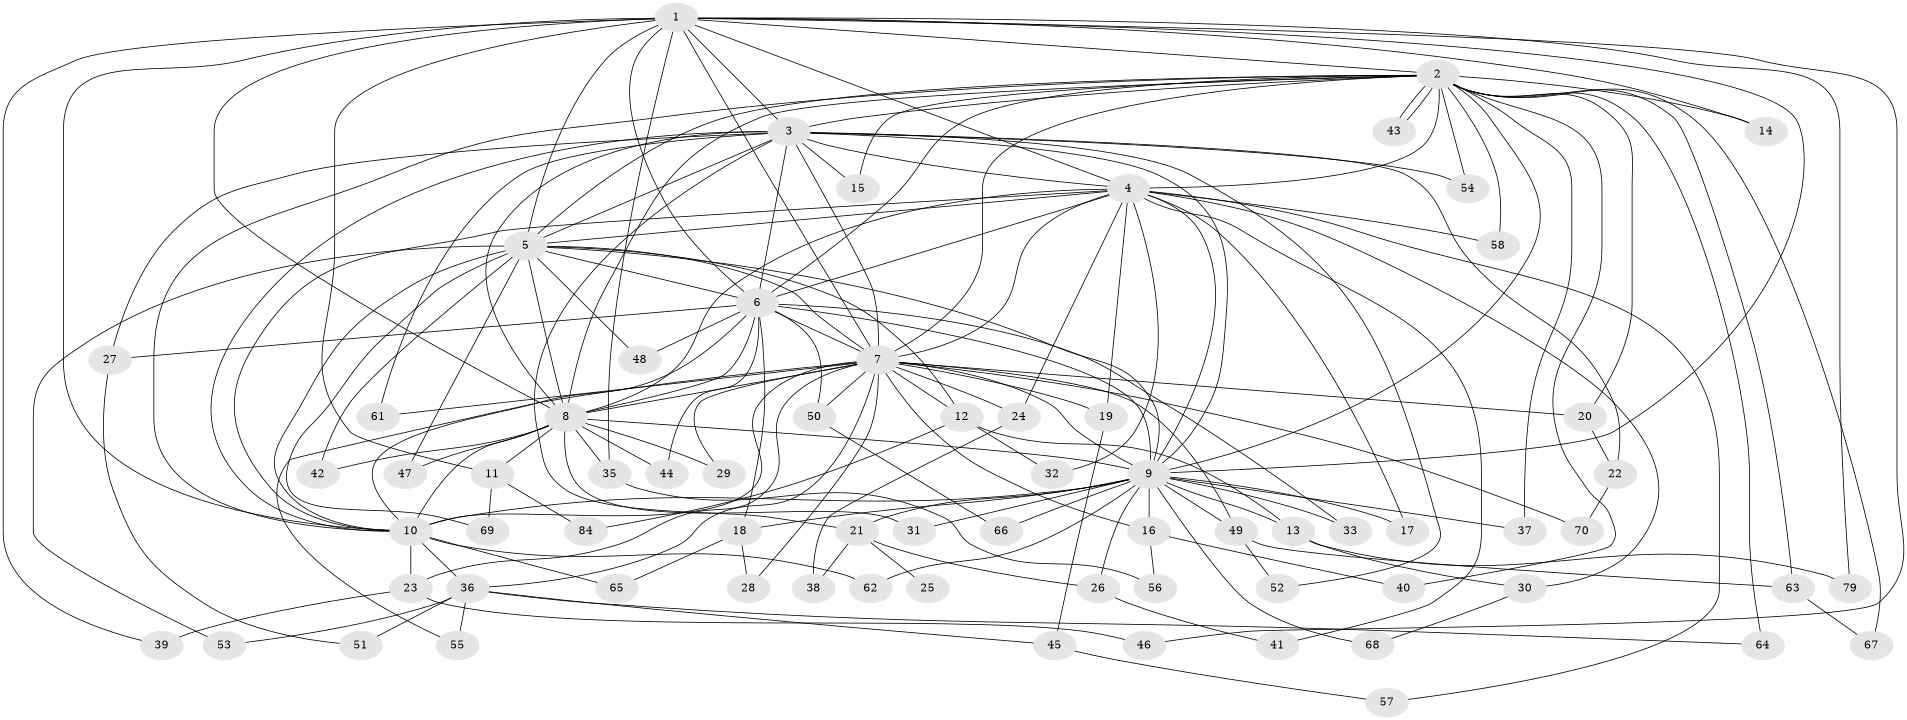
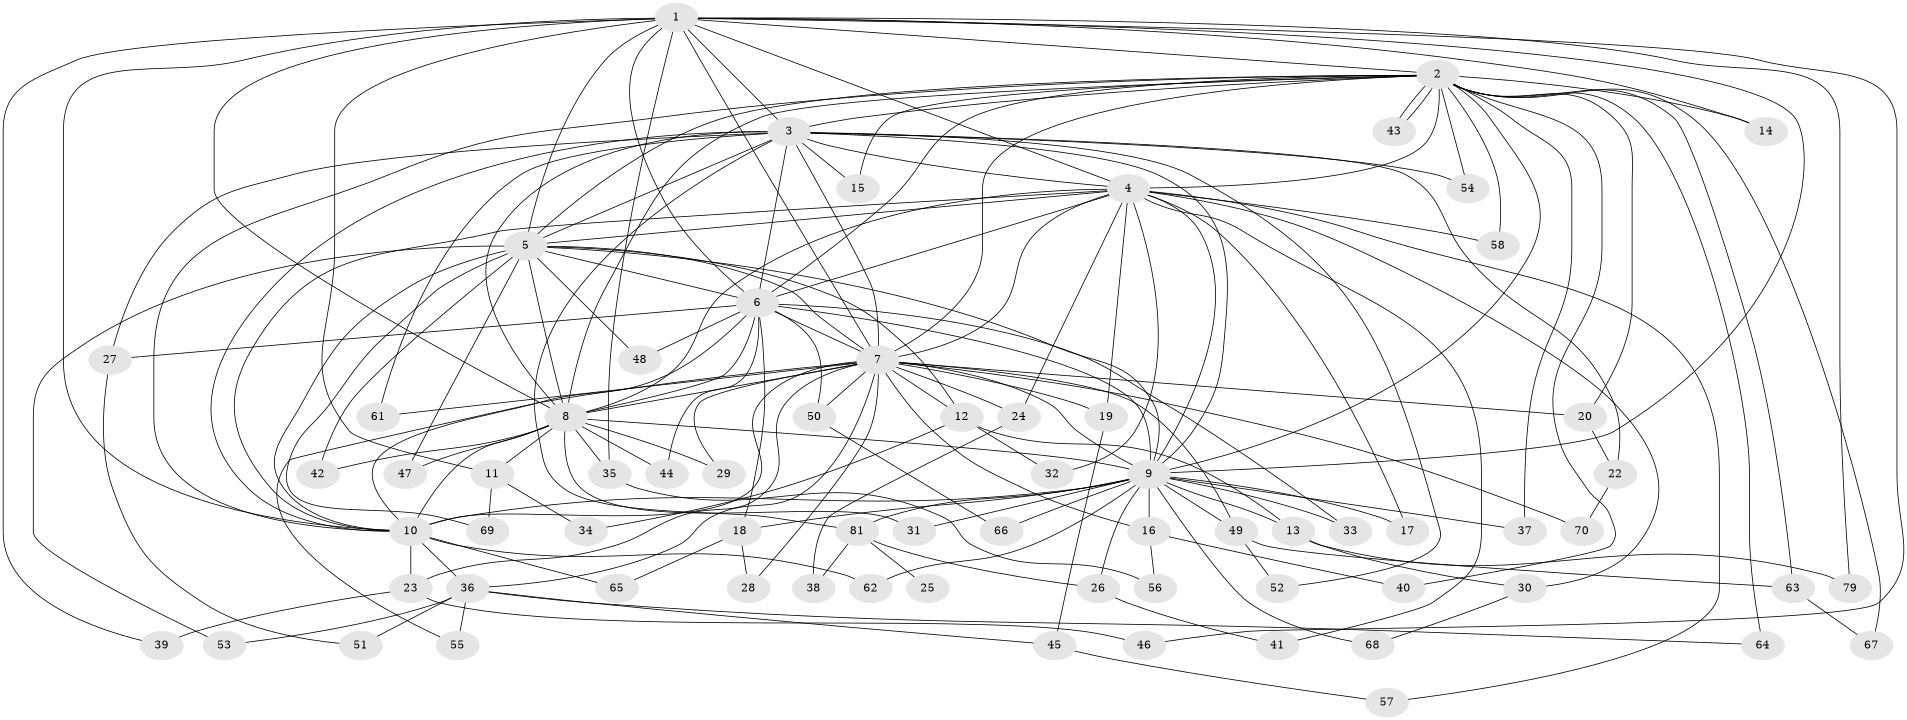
node "84": label "84" -> "34"
node "21": label "21" -> "81"
